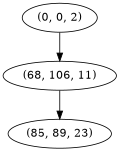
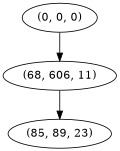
node "(0, 0, 2)": label "(0, 0, 2)" -> "(0, 0, 0)"
node "(68, 106, 11)": label "(68, 106, 11)" -> "(68, 606, 11)"
